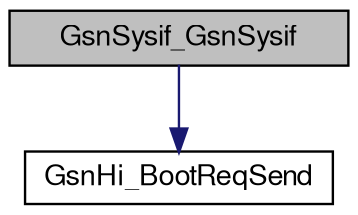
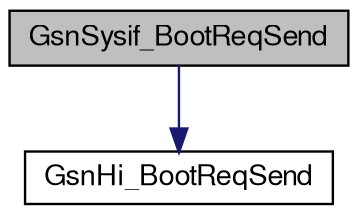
node "GsnSysif_GsnSysif": label "GsnSysif_GsnSysif" -> "GsnSysif_BootReqSend"
